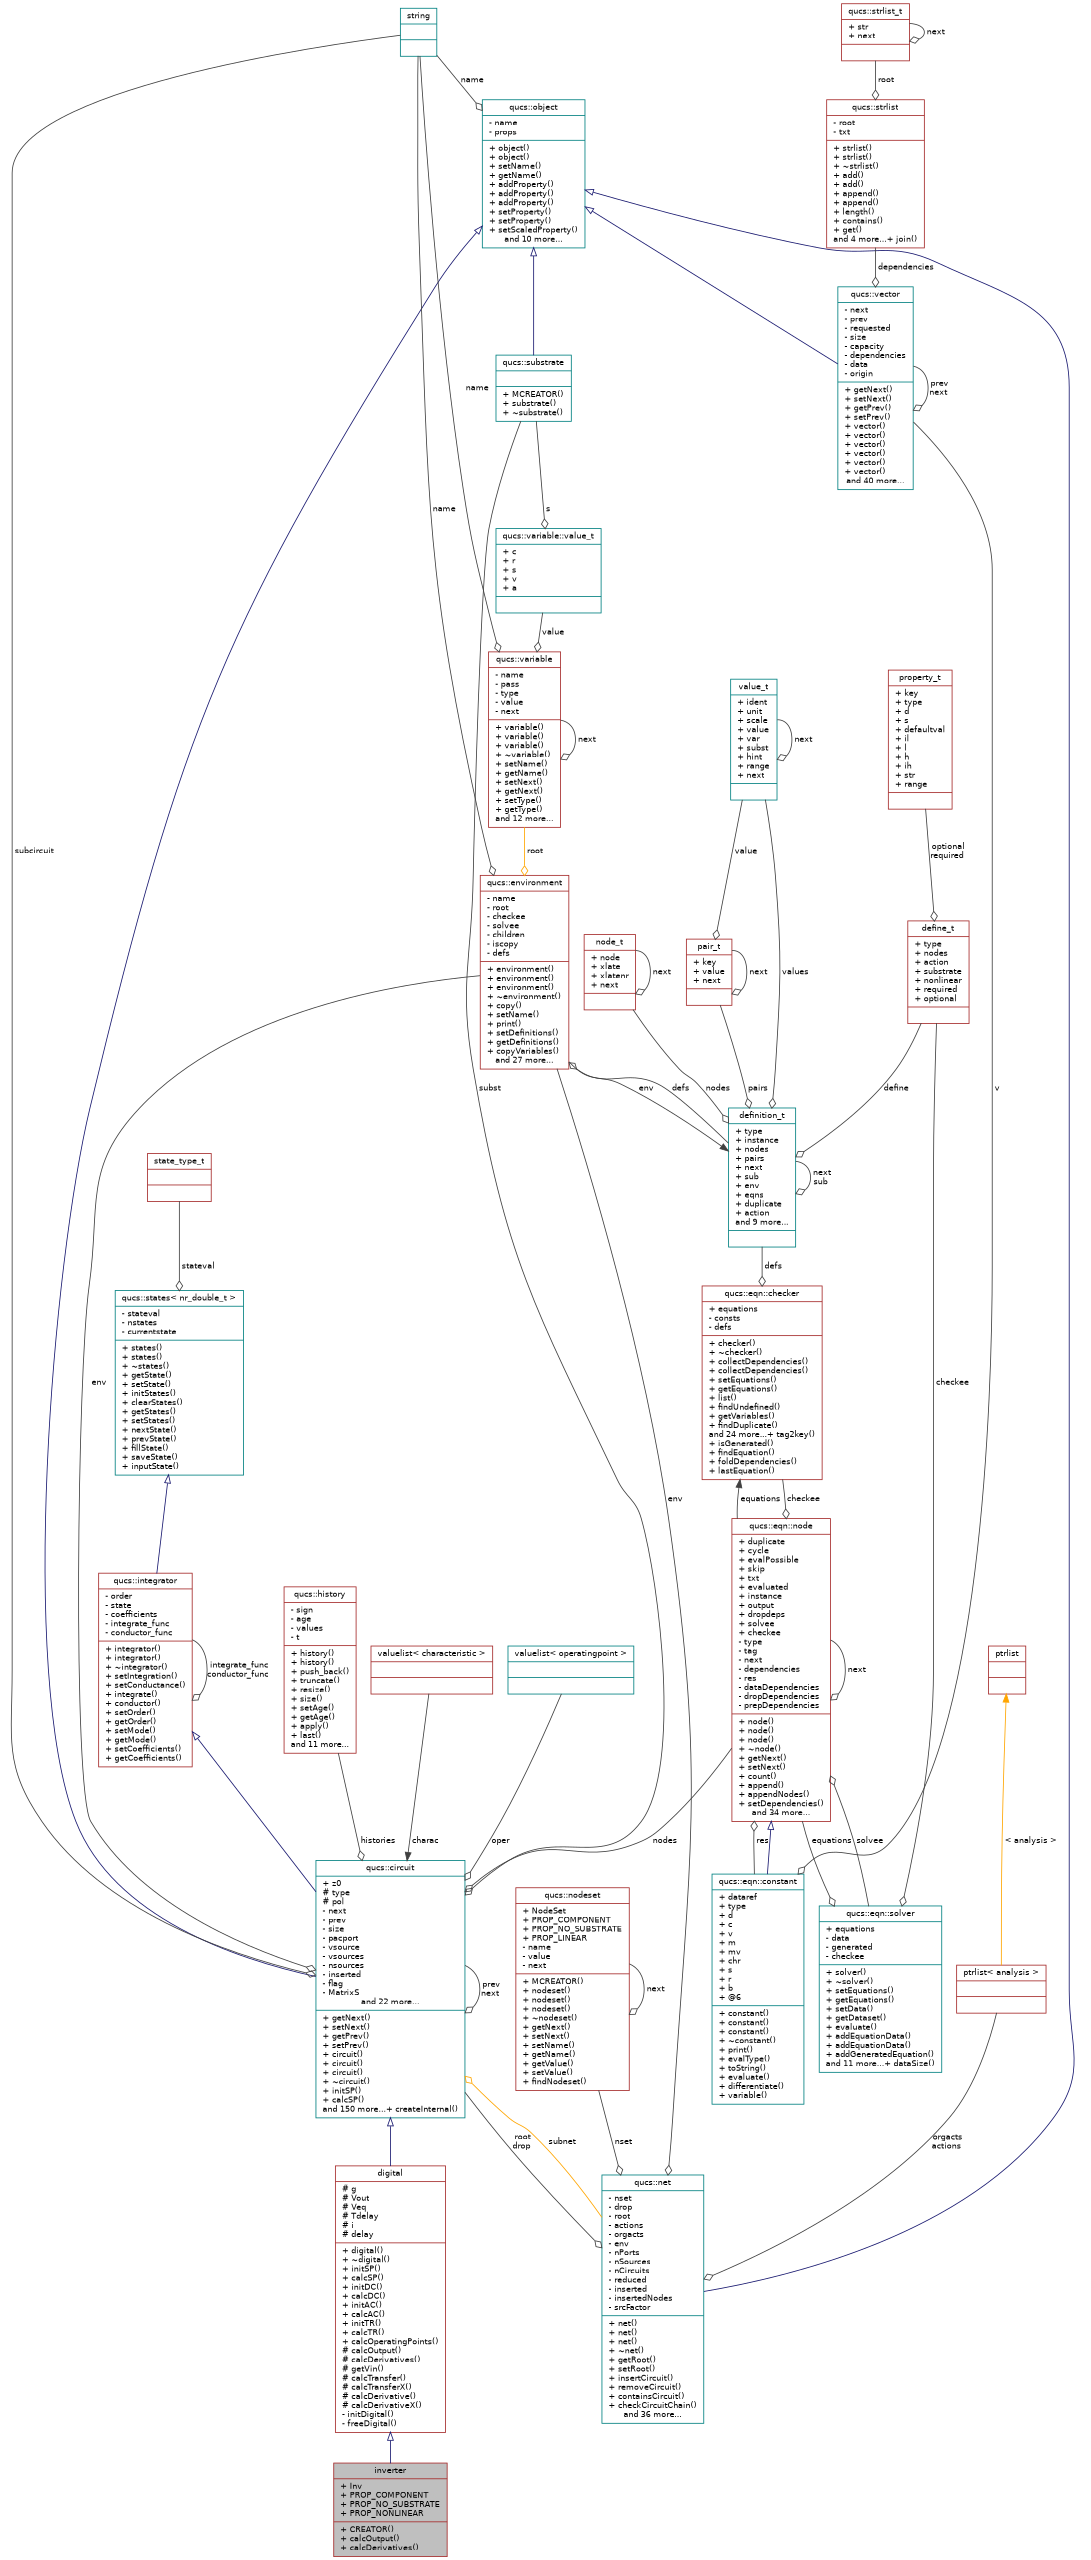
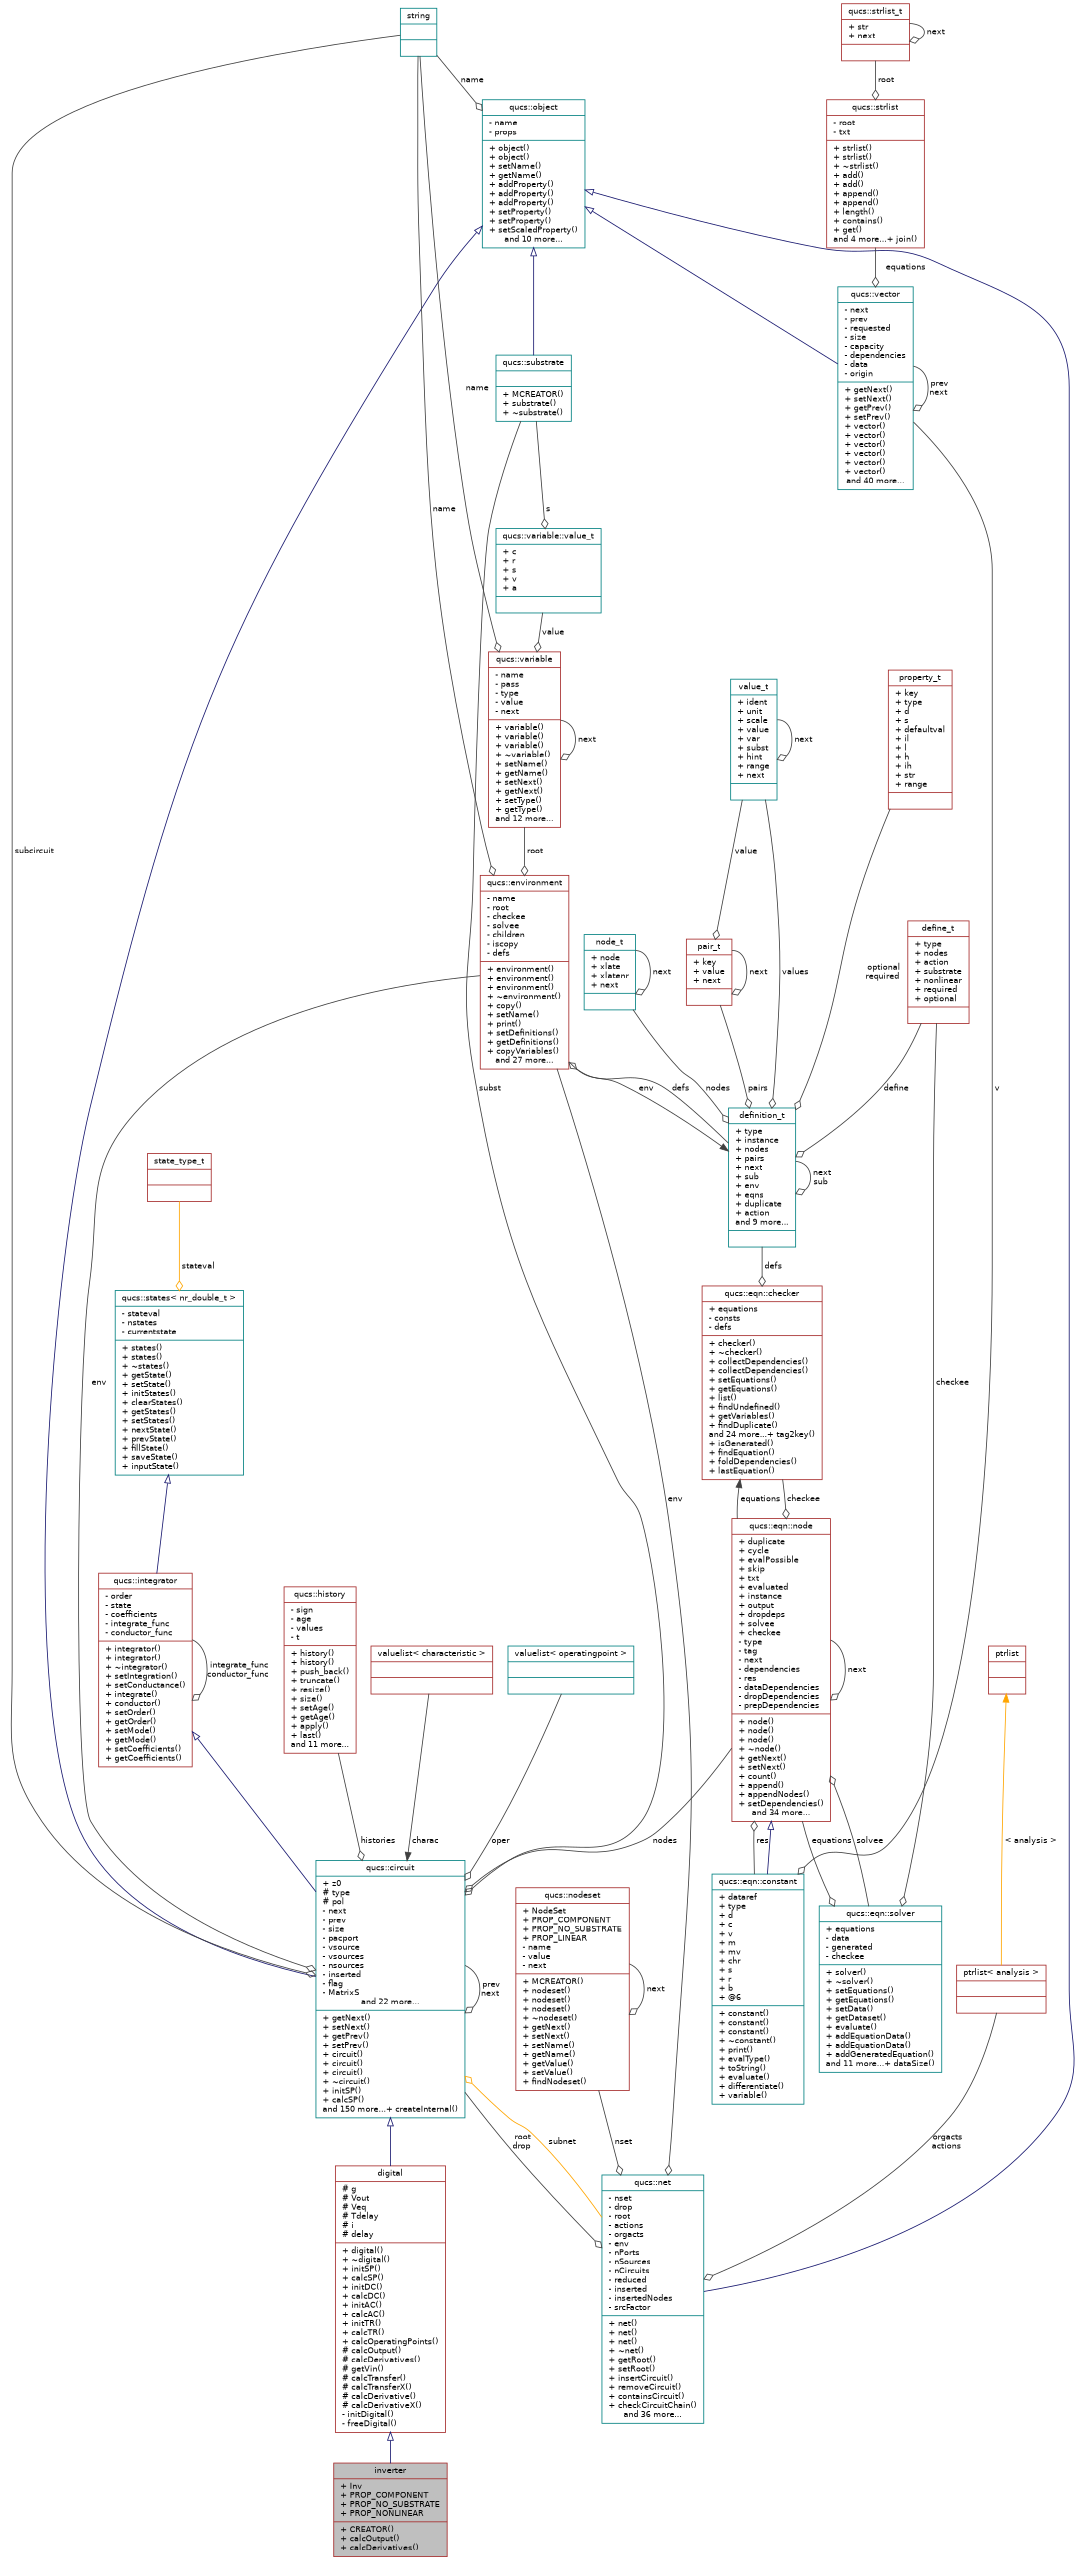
edge "qucs::strlist" -> "qucs::vector": label " dependencies" -> " equations"
edge "qucs::variable" -> "qucs::environment": color orange -> grey25
edge "property_t" -> "define_t": now "property_t" -> "definition_t"
node "node_t": color brown -> teal
edge "state_type_t" -> "qucs::states< nr_double_t >": color grey25 -> orange
